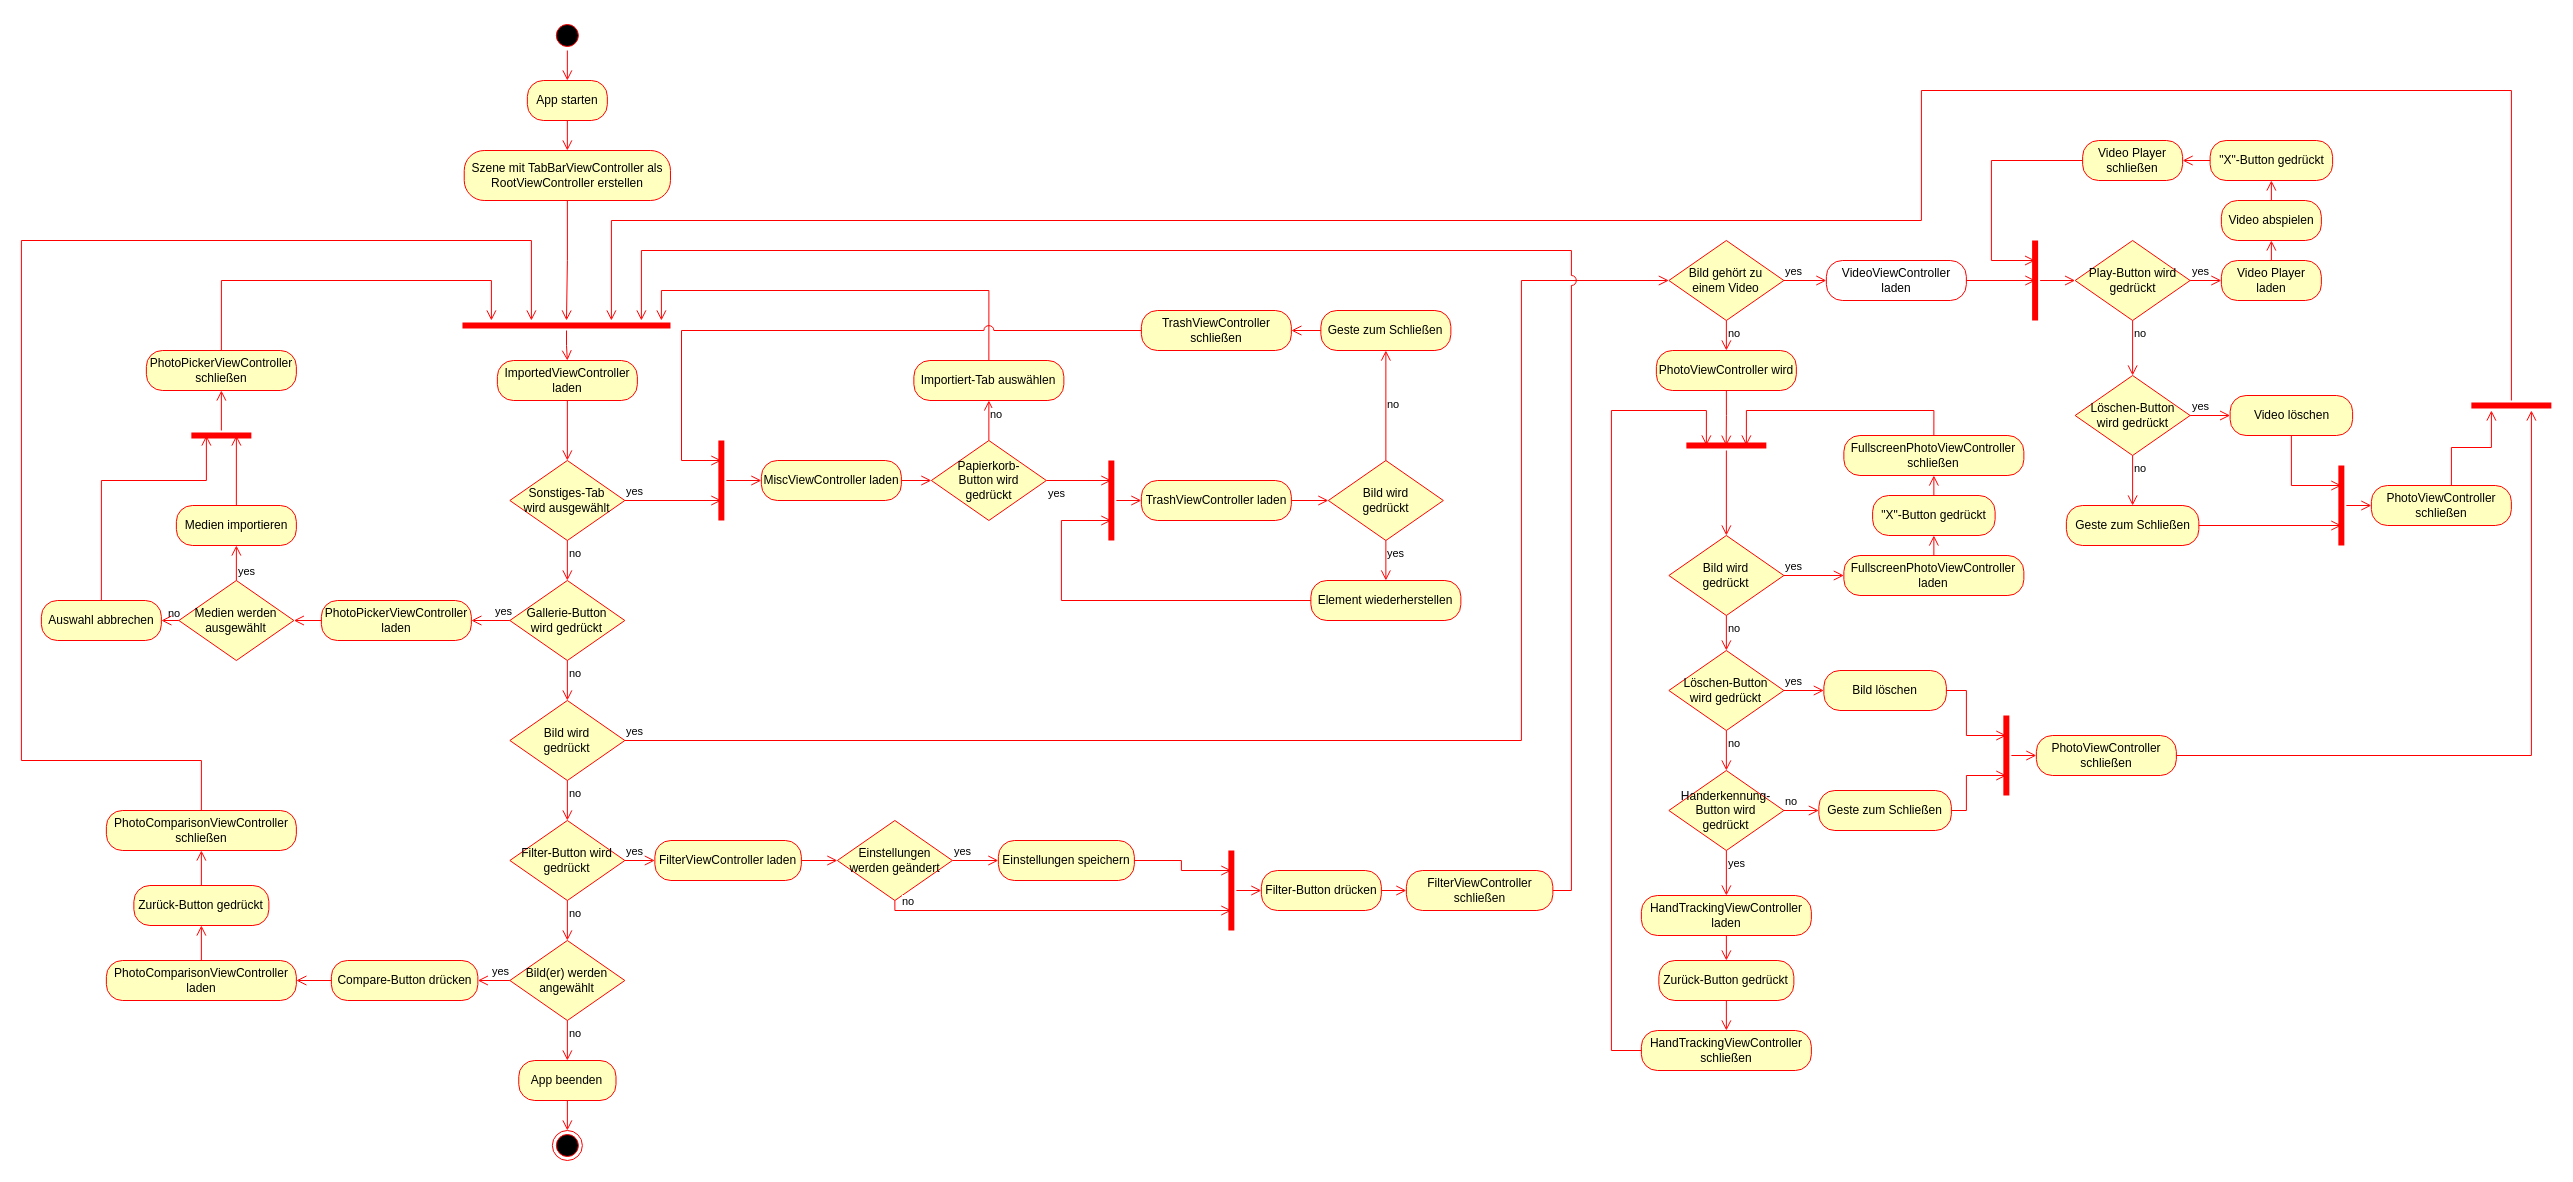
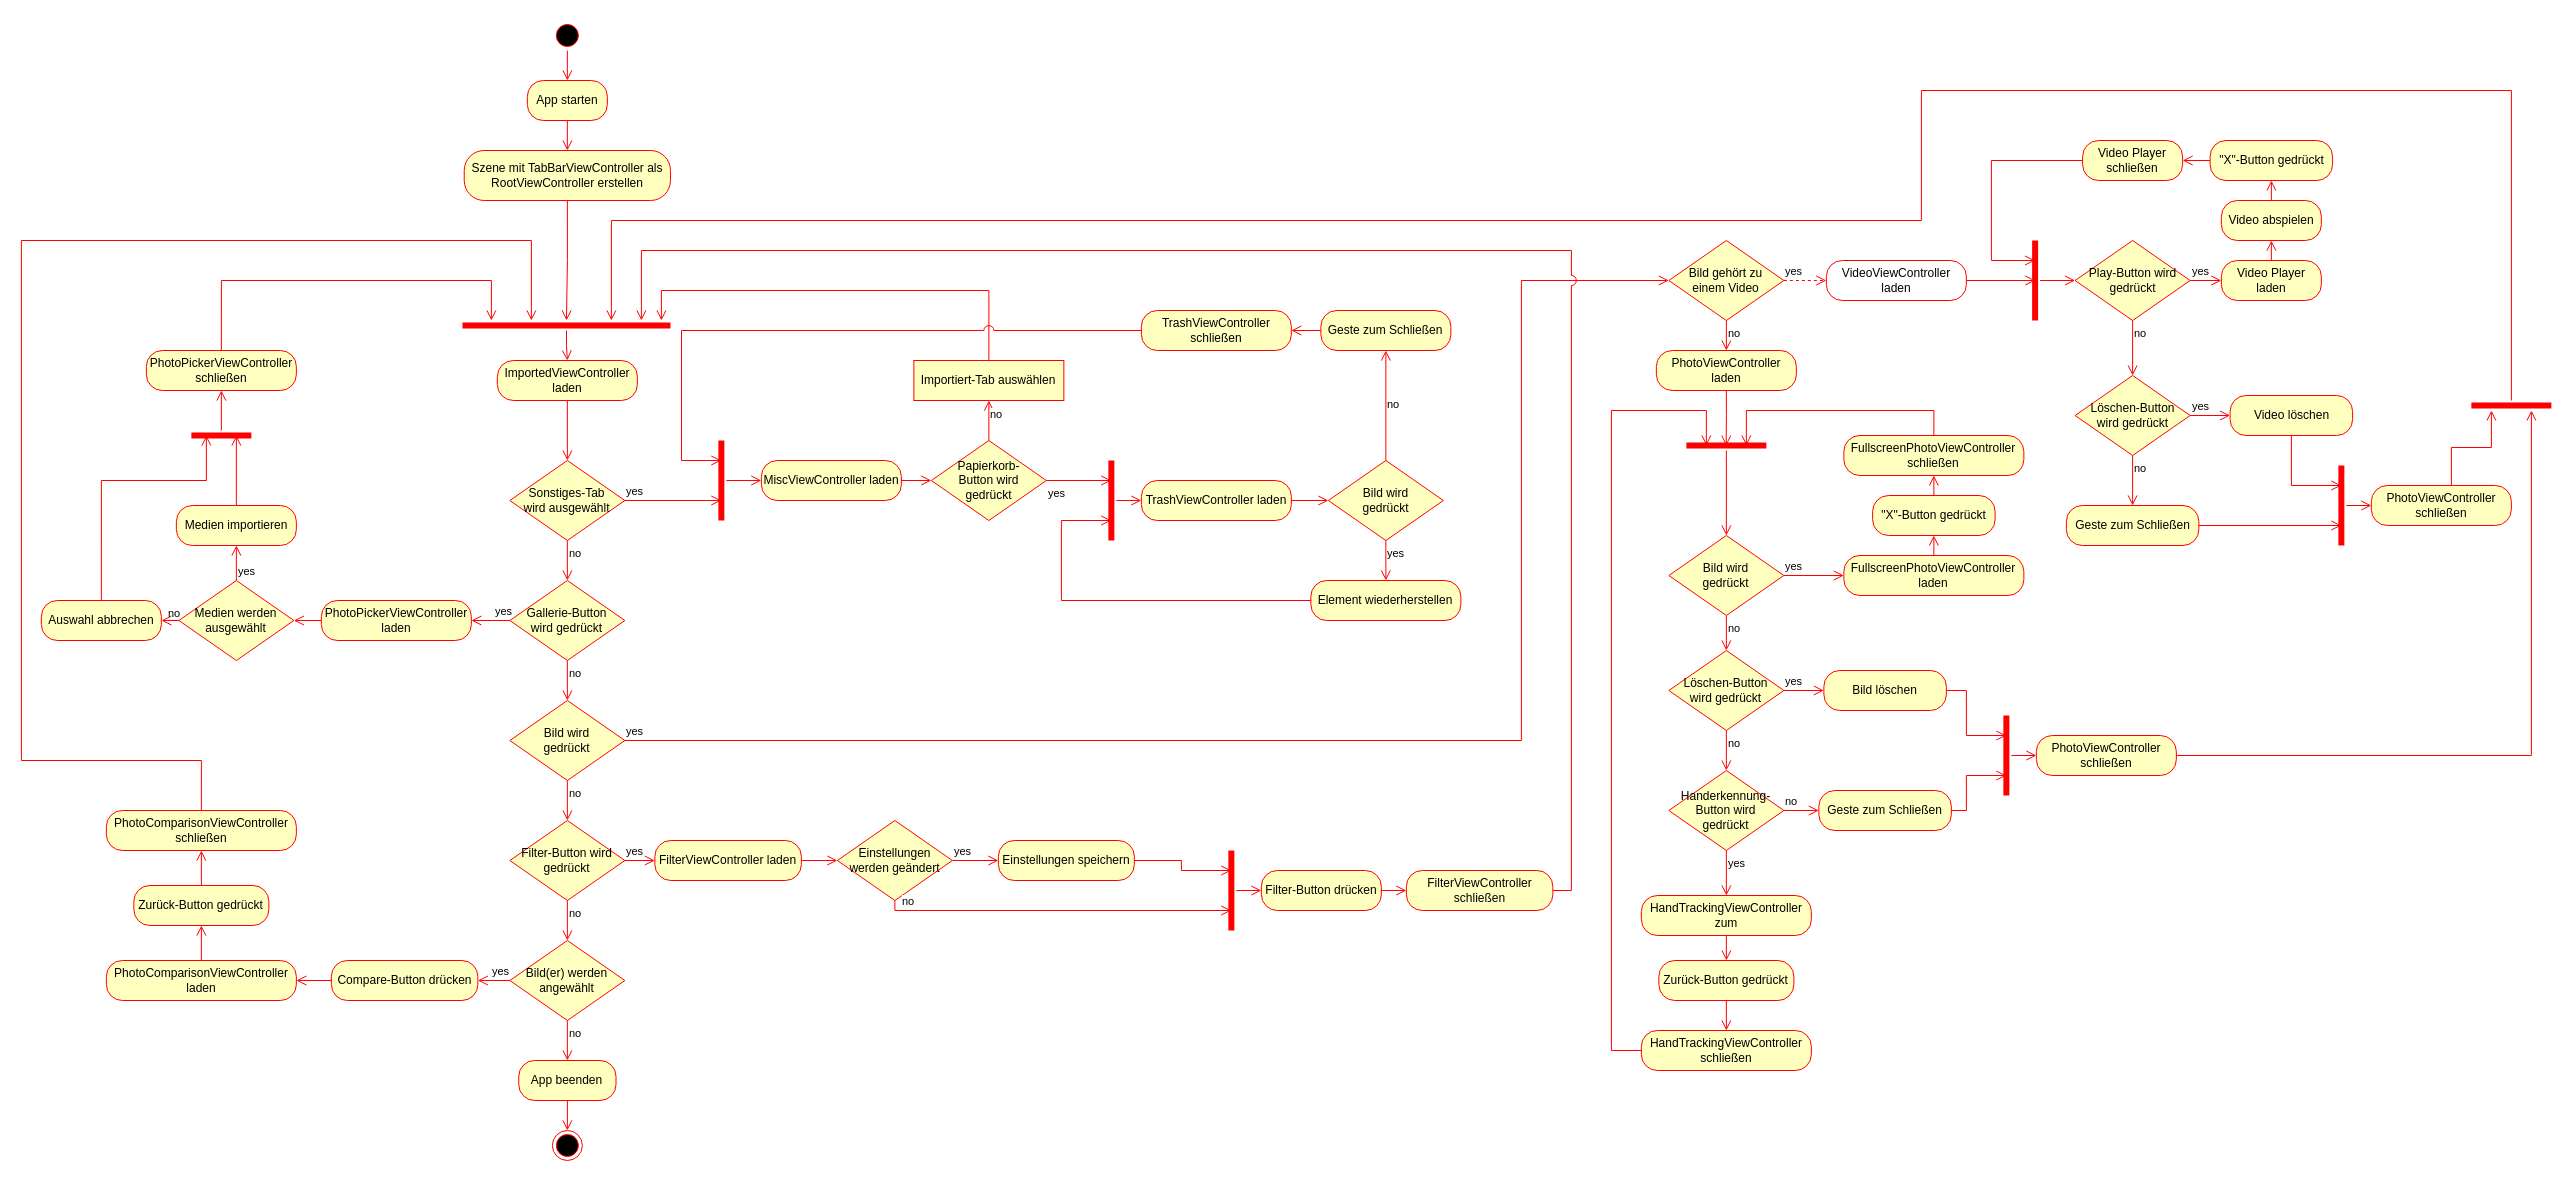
edge "Bild gehört zu einem Video" -> "VideoViewController laden": style solid -> dashed
node "PhotoViewController wird": label "PhotoViewController wird" -> "PhotoViewController laden"
node "Importiert-Tab auswählen": shape rounded rectangle -> rectangle
node "HandTrackingViewController laden": label "HandTrackingViewController laden" -> "HandTrackingViewController zum"
